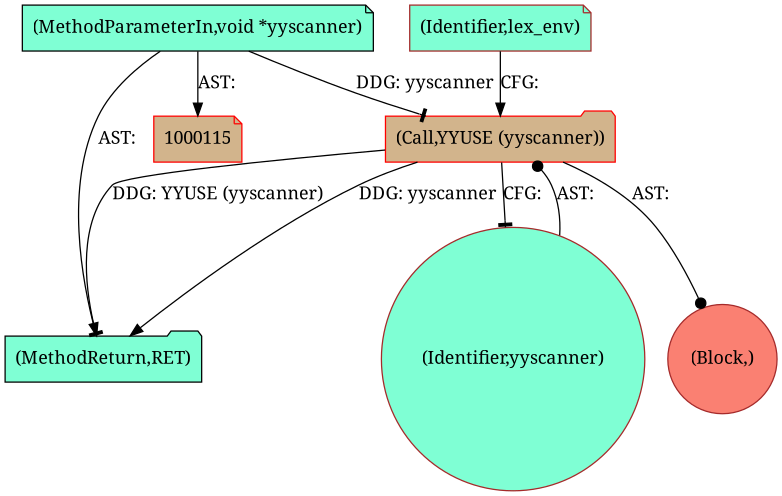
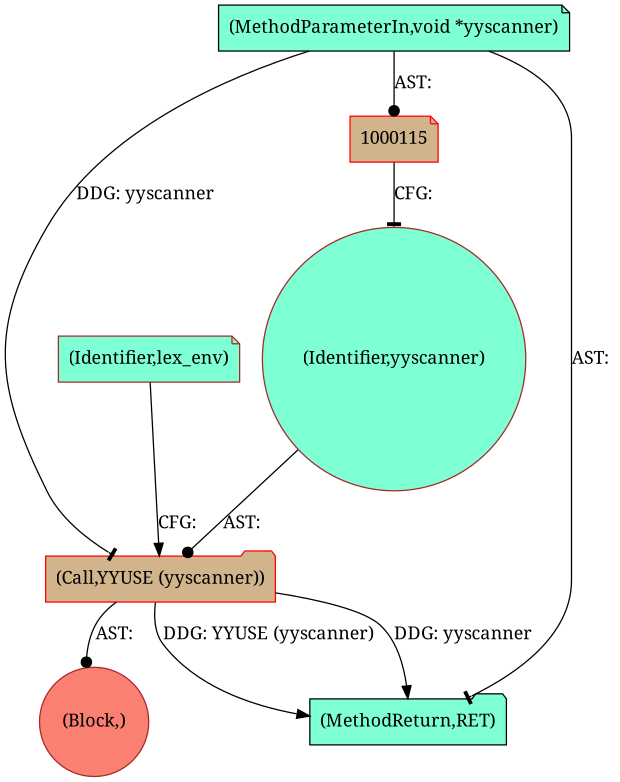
edge "(MethodParameterIn,void *yyscanner)" -> "1000115": arrowhead normal -> dot
edge "(Call,YYUSE (yyscanner))" -> "(Identifier,yyscanner)": now "1000115" -> "(Identifier,yyscanner)"
